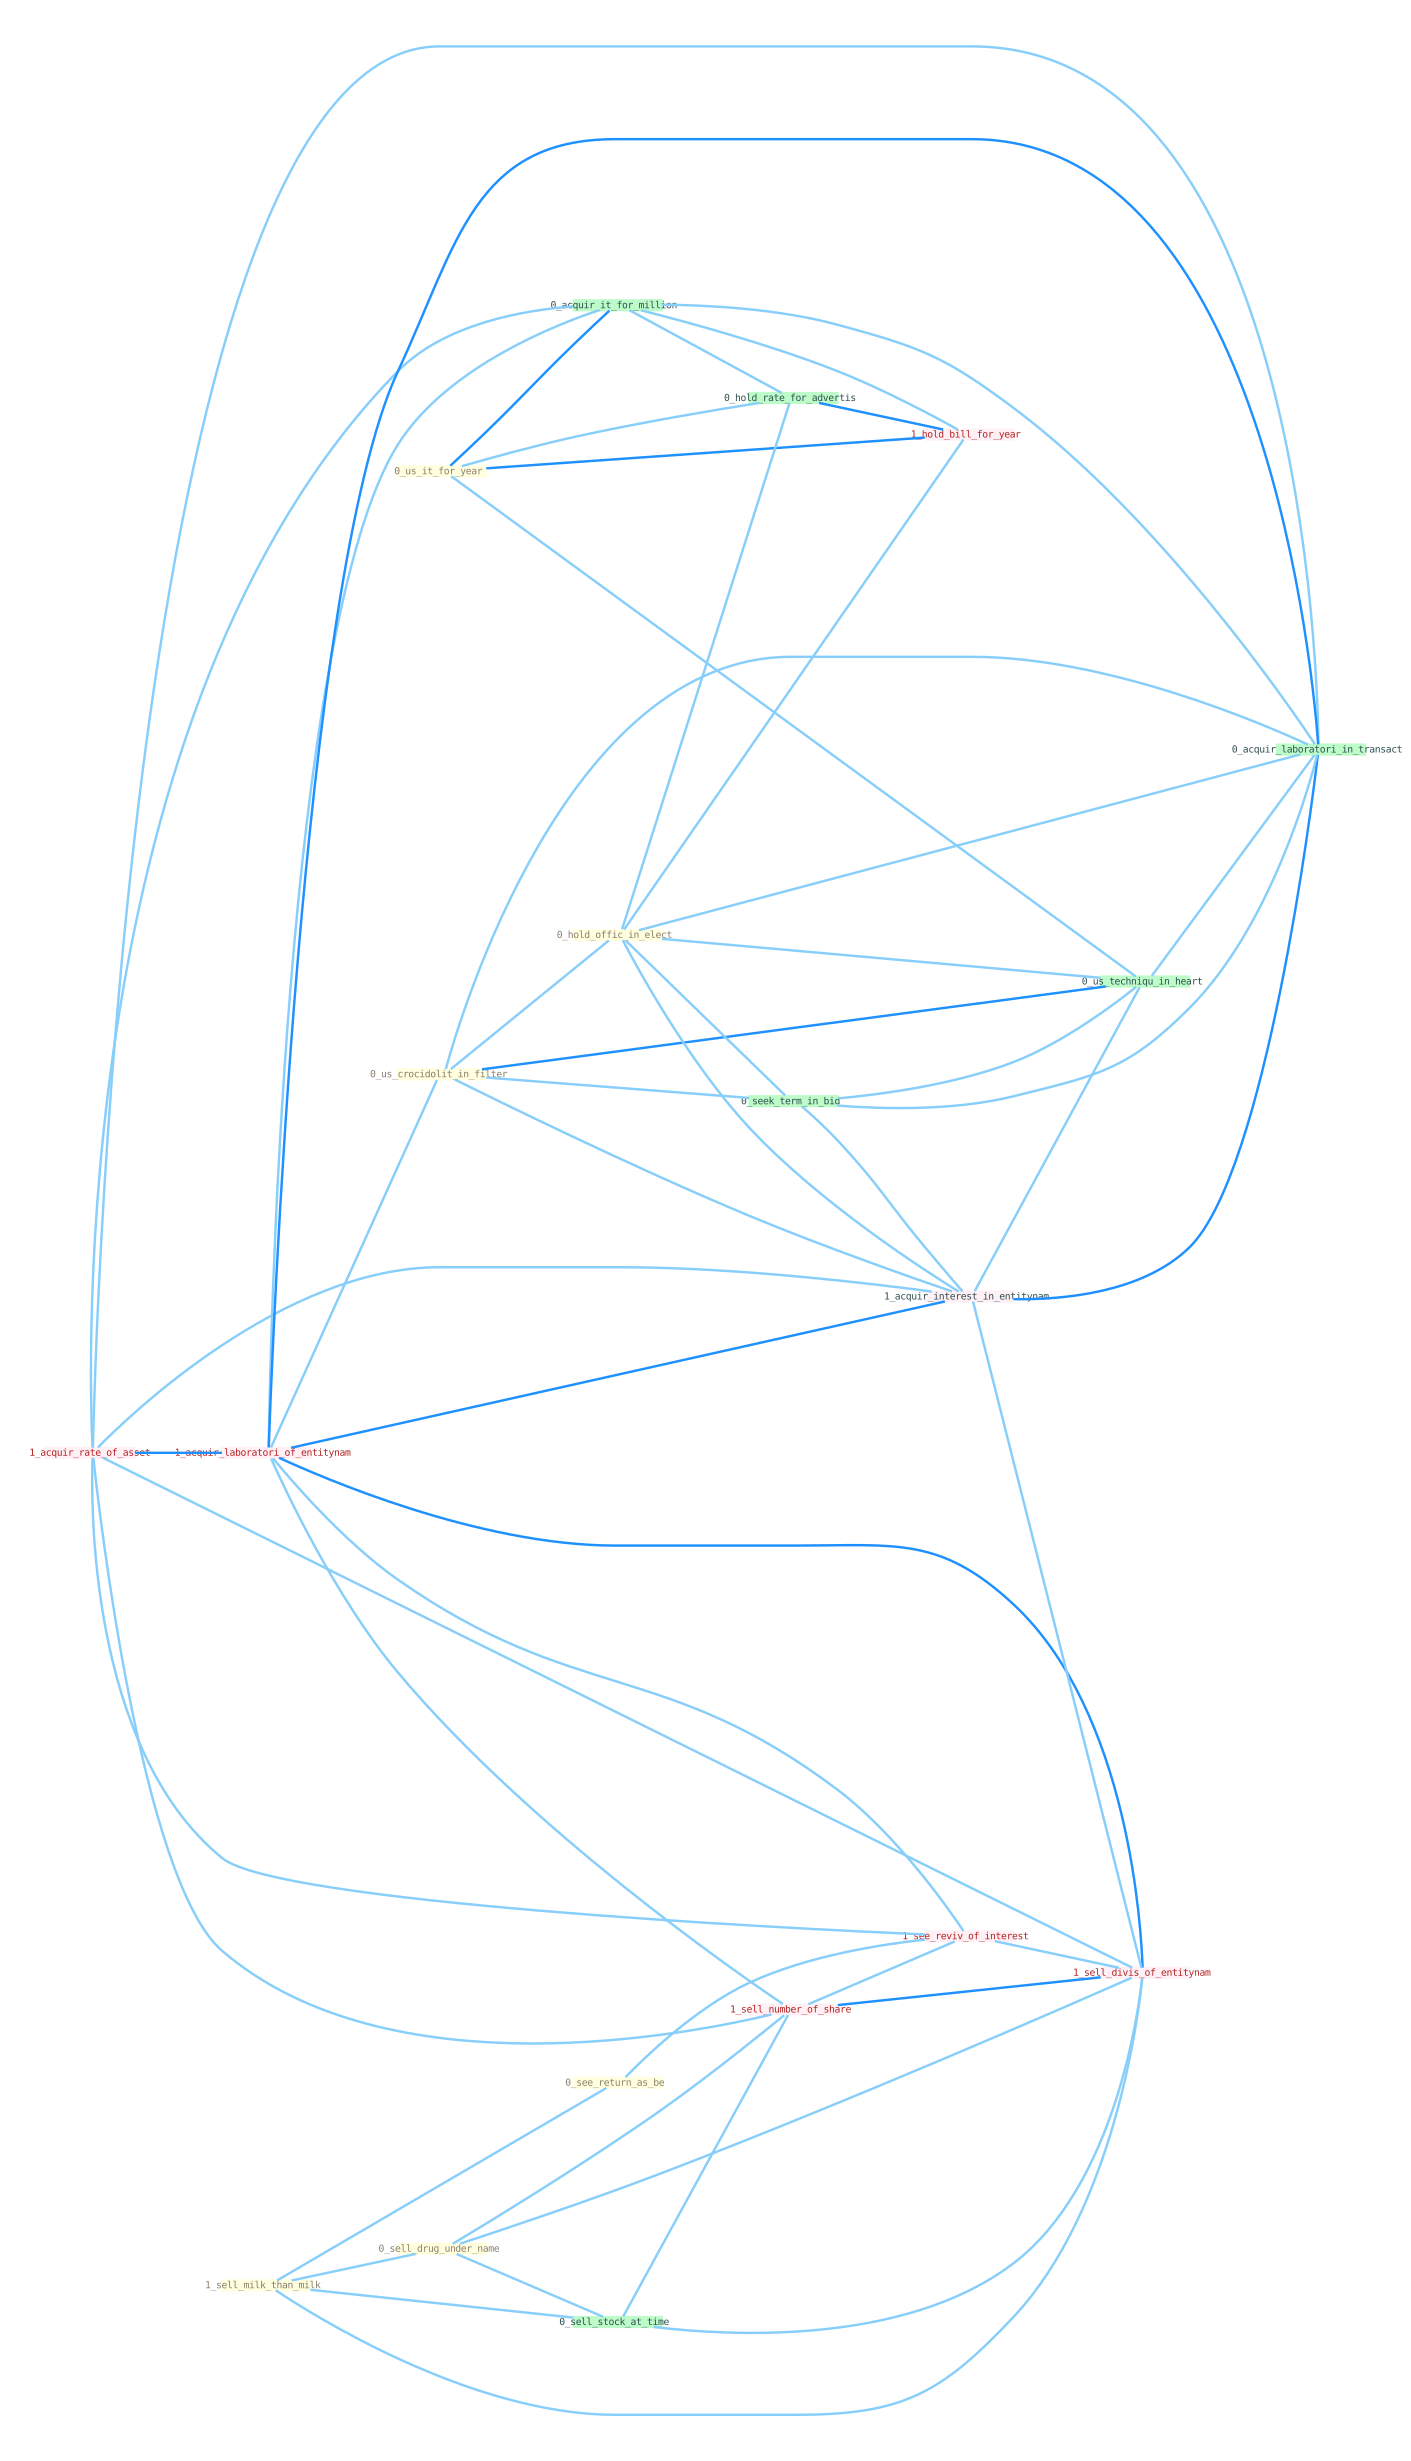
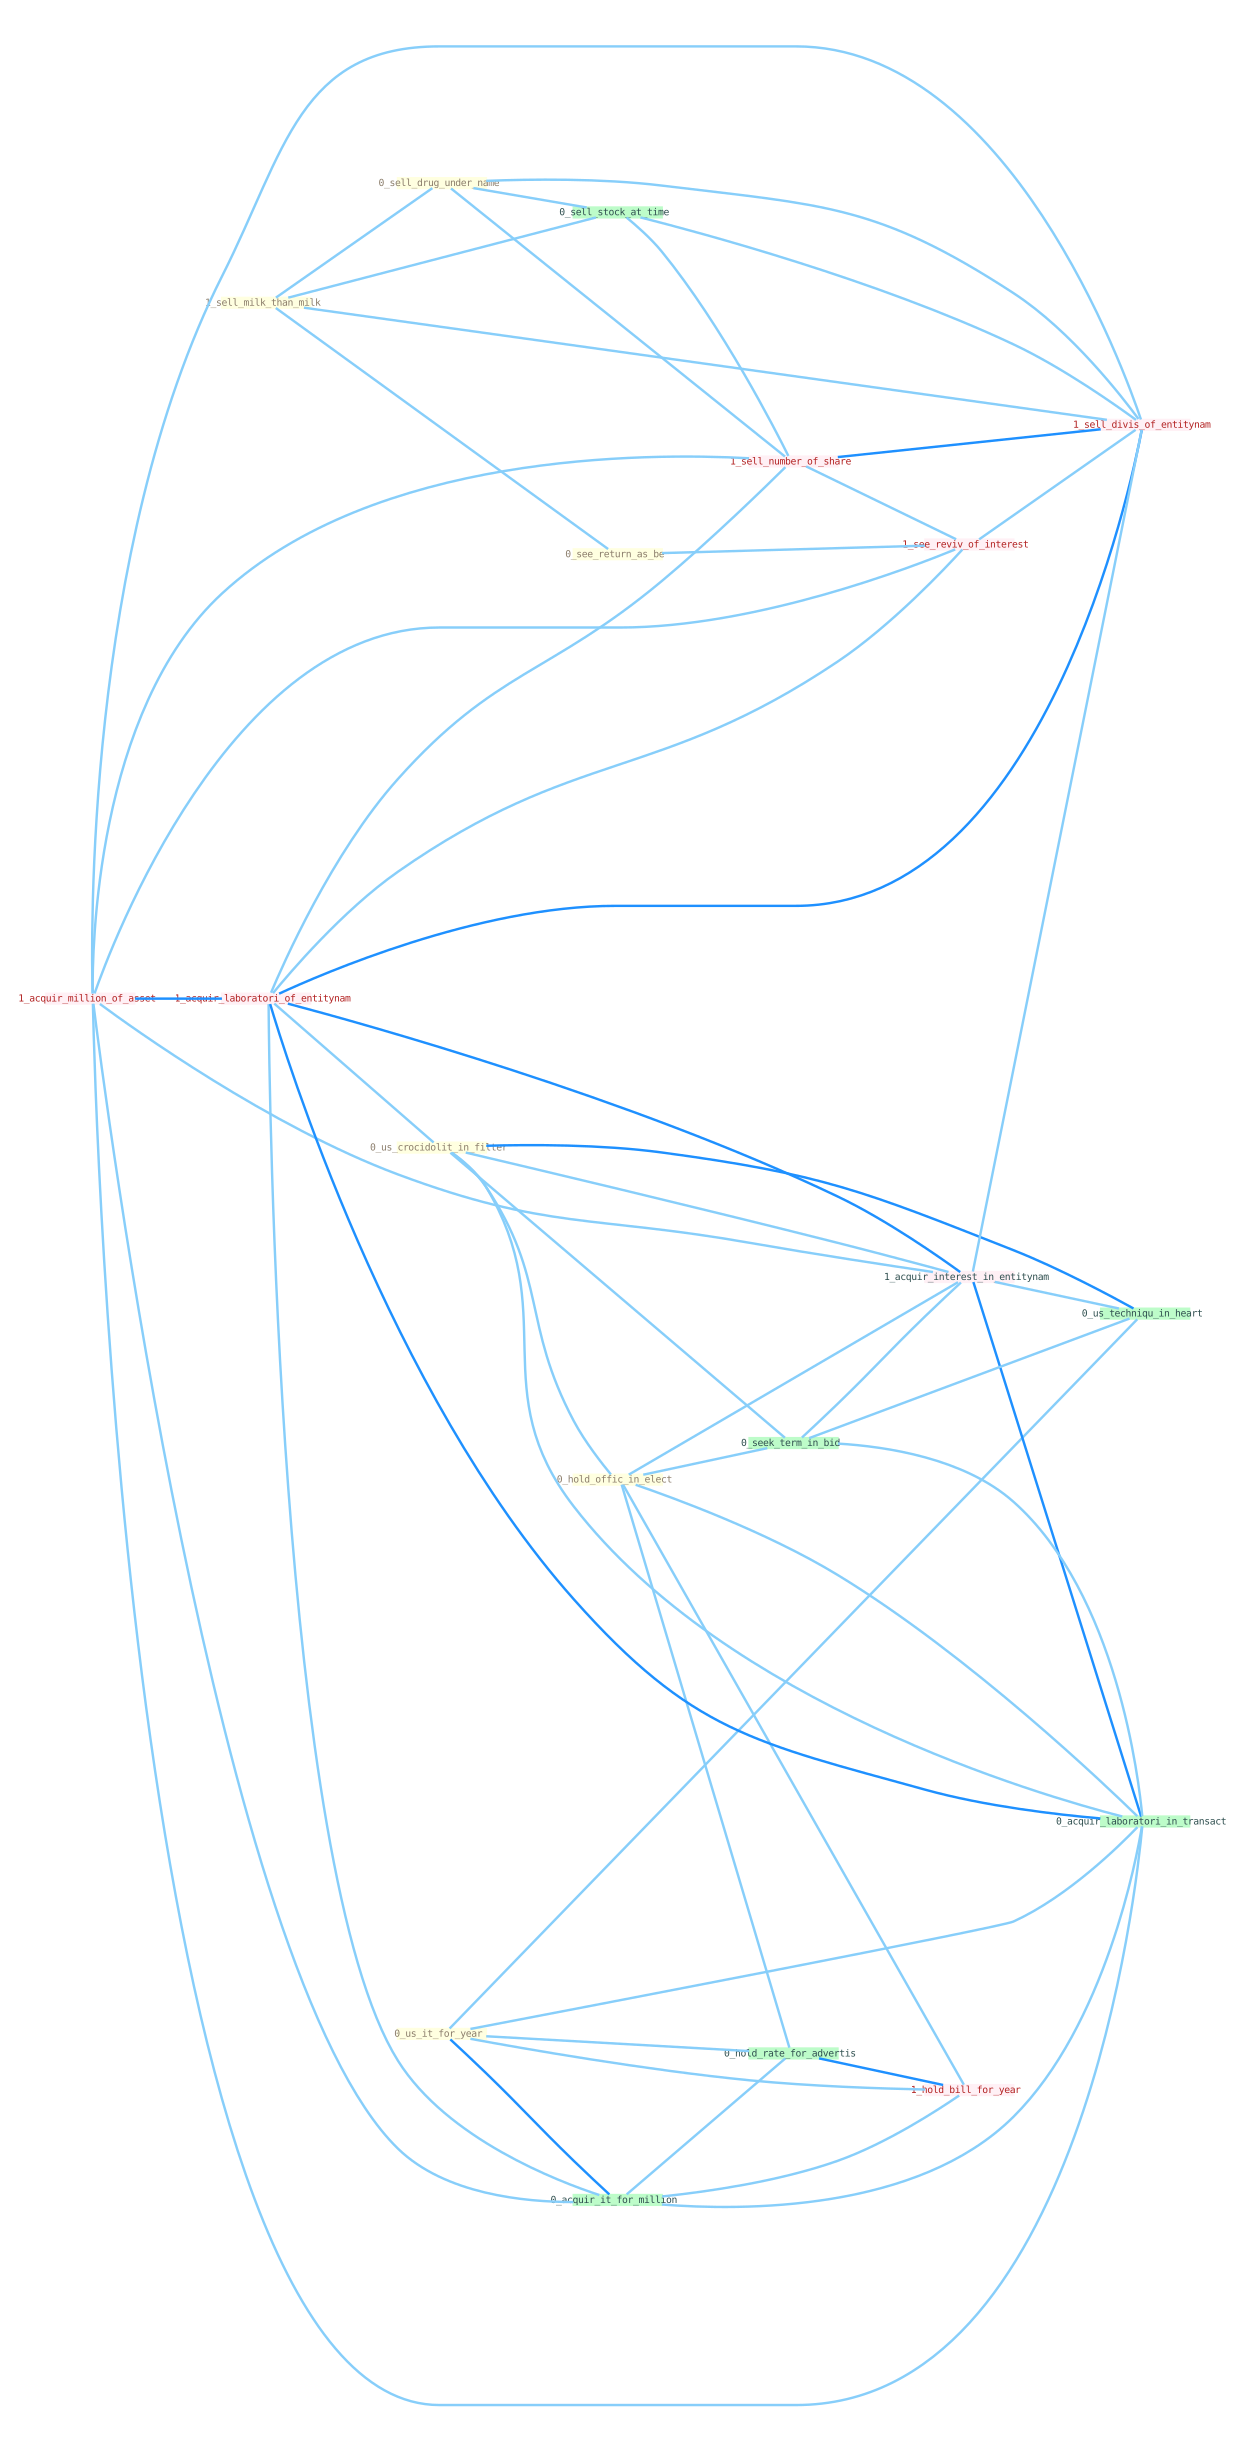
edge "1_hold_bill_for_year" -- "0_us_it_for_year": color #1e90ff -> #87cefa
edge "0_acquir_laboratori_in_transact" -- "0_us_techniqu_in_heart": now "0_acquir_laboratori_in_transact" -- "0_us_it_for_year"
edge "0_hold_offic_in_elect" -- "0_us_techniqu_in_heart": removed
node "1_acquir_rate_of_asset": label "1_acquir_rate_of_asset" -> "1_acquir_million_of_asset"
